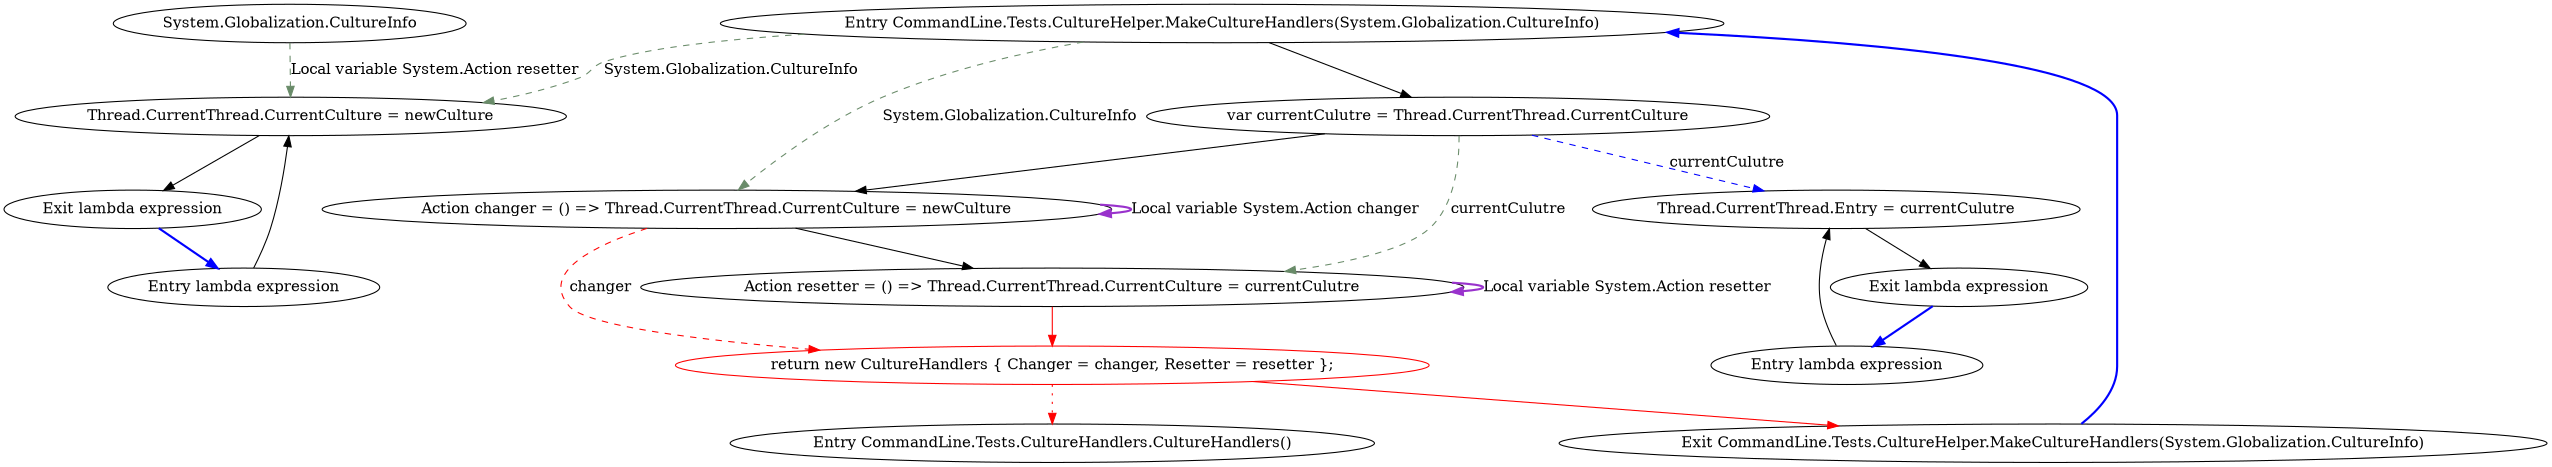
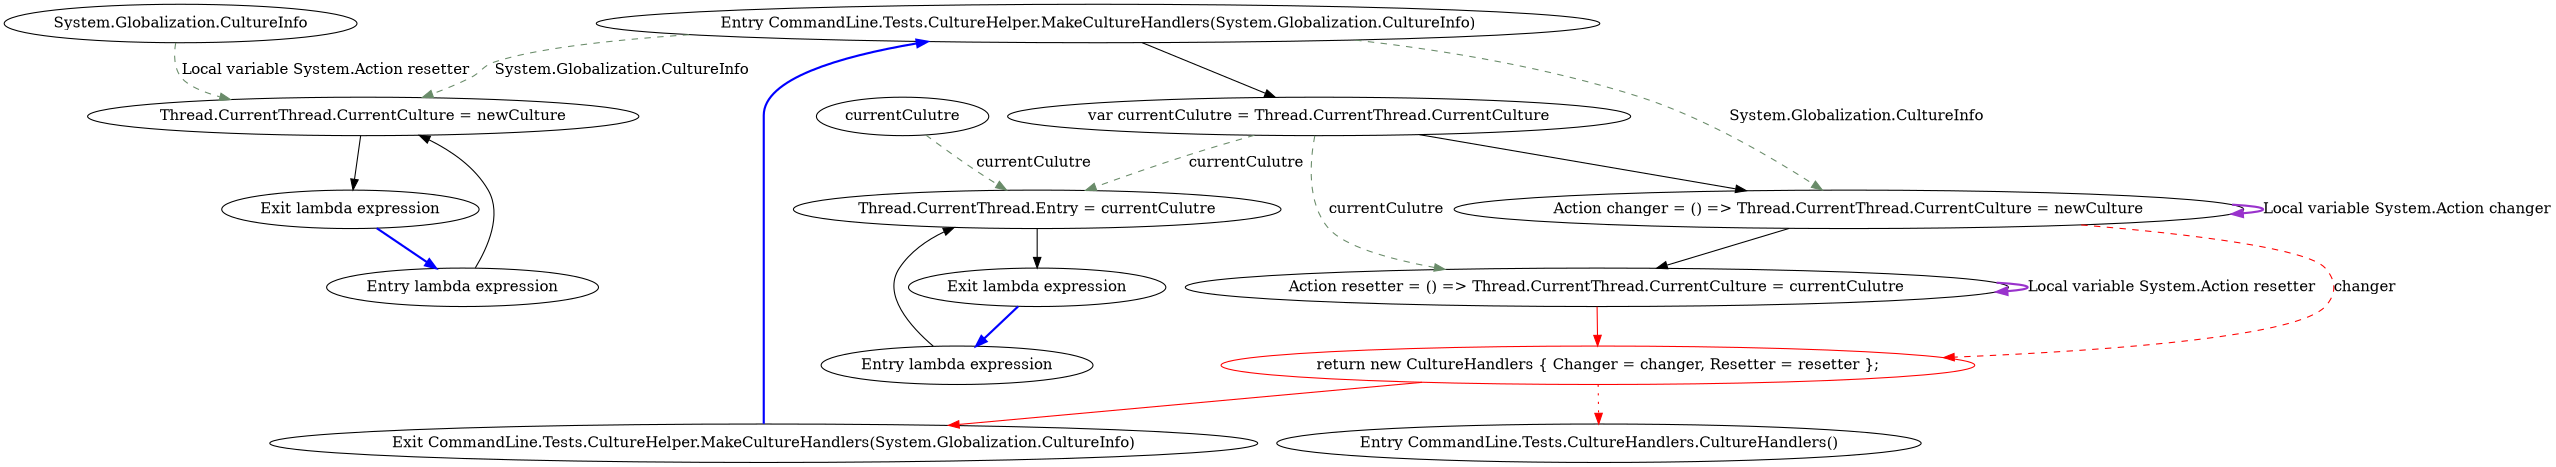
node "currentCulutre": added
edge "var currentCulutre = Thread.CurrentThread.CurrentCulture" -> "Thread.CurrentThread.Entry = currentCulutre": color blue -> darkseagreen4
